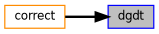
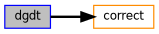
edge "correct" -> "dgdt": reversed
